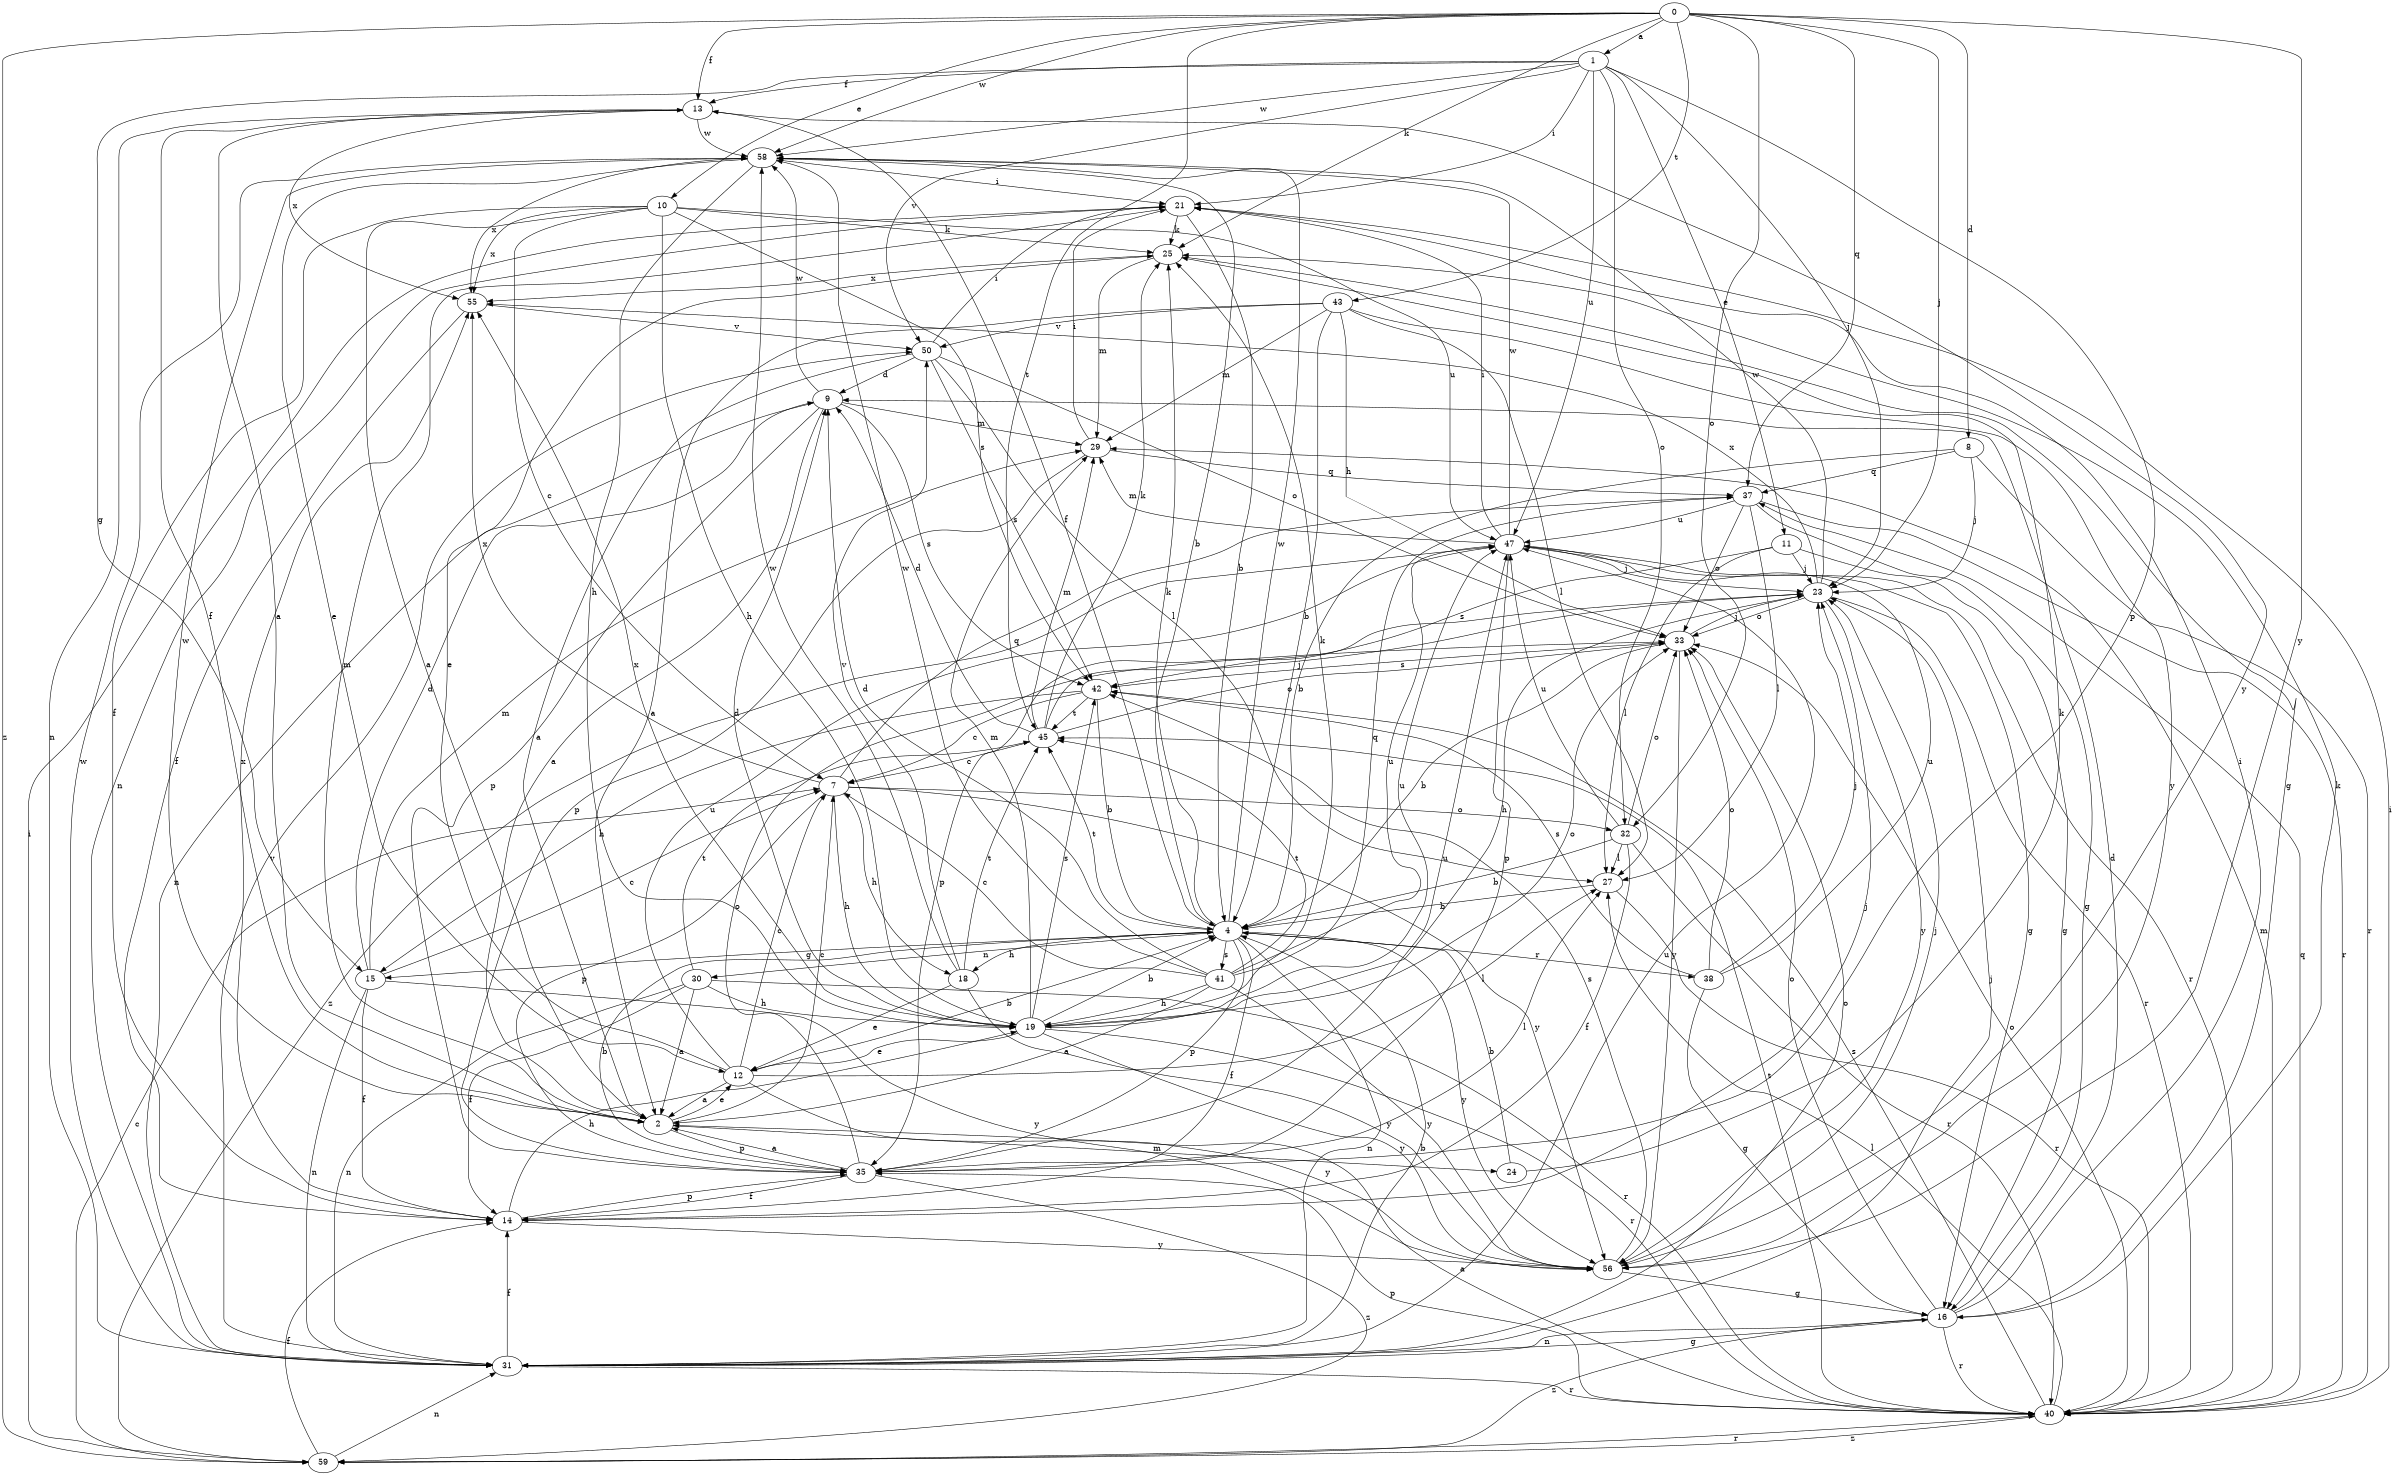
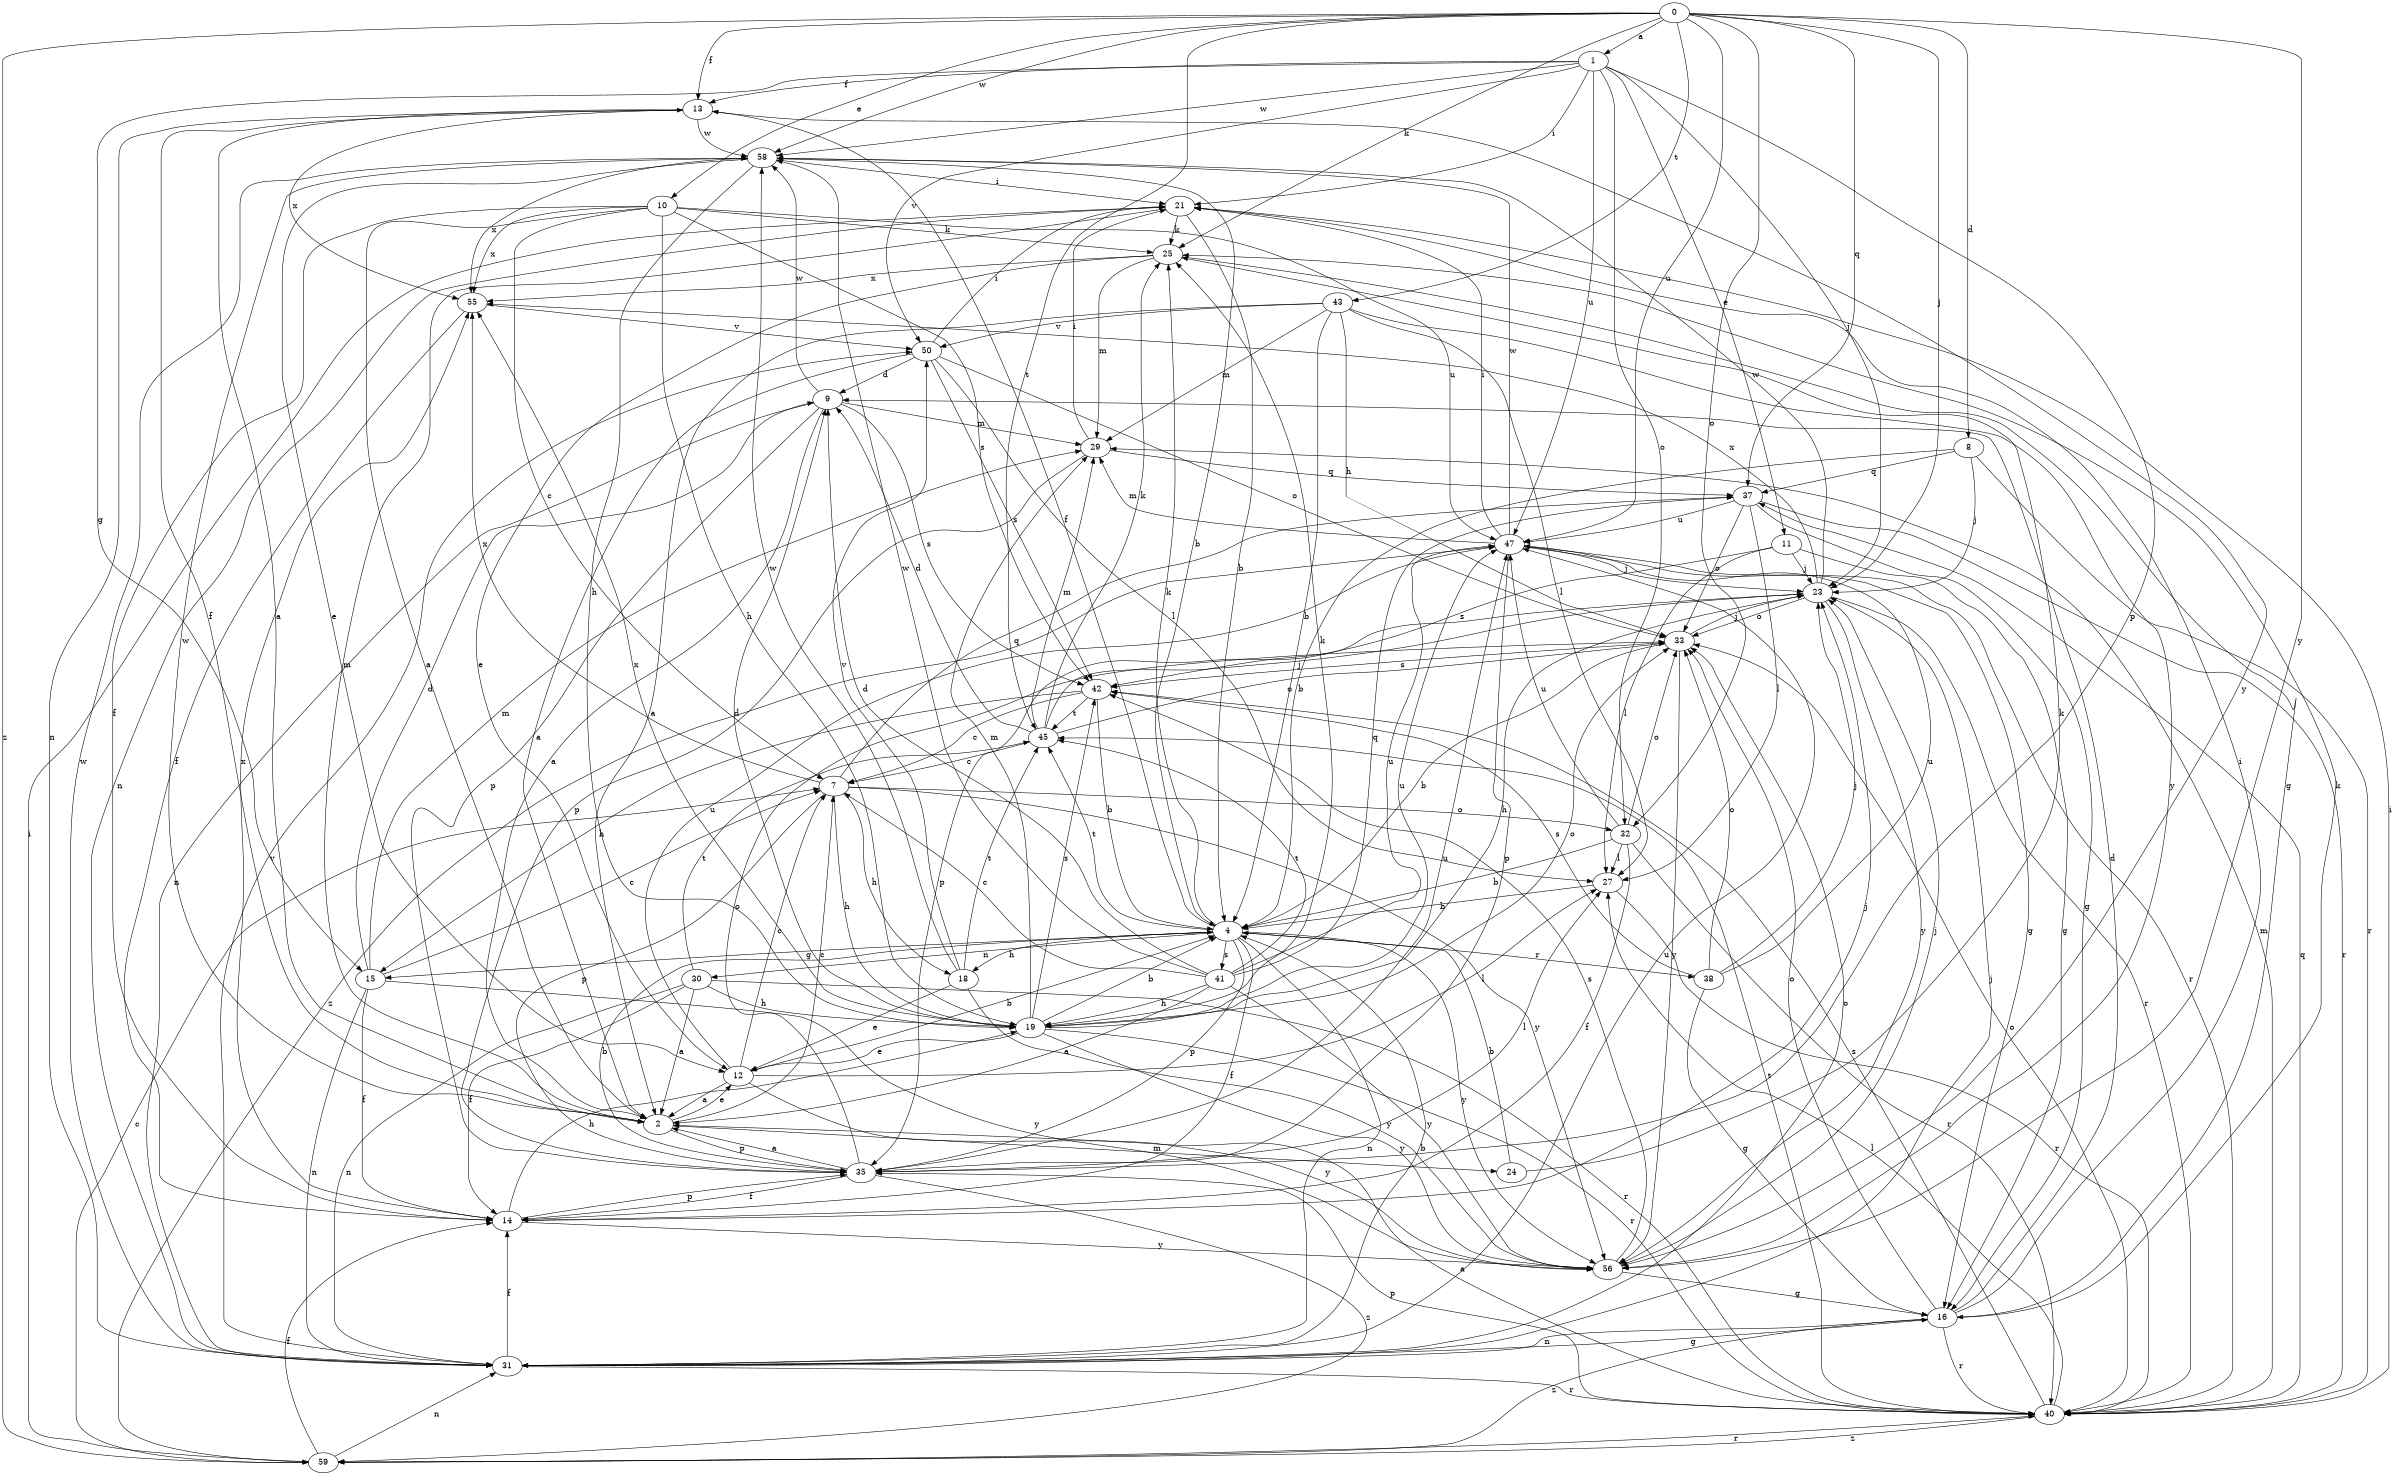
edge "4" -> "58": removed, label "w"
edge "0" -> "47": added, label "u"
edge "12" -> "25": reversed
